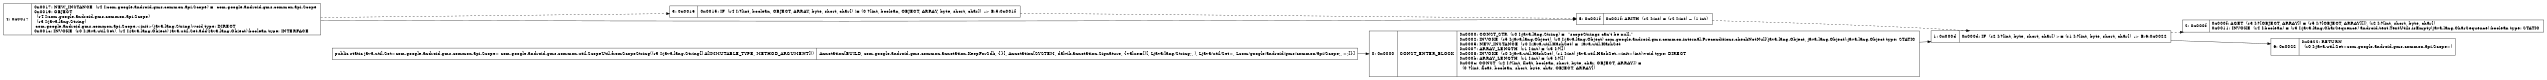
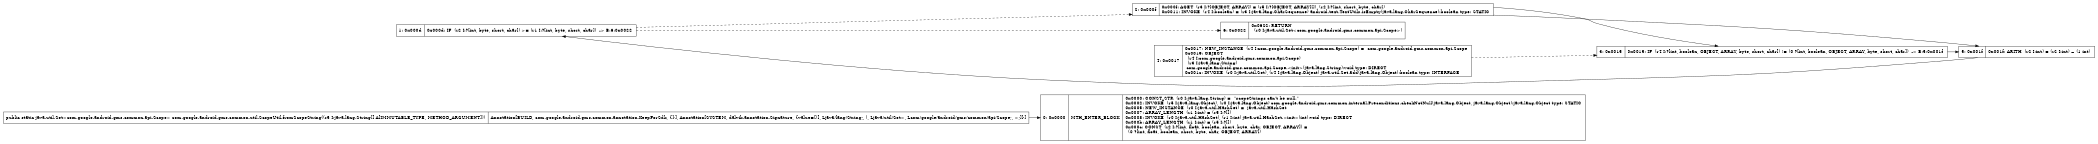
edge "3: 0x0015" -> "5: 0x001f": style dashed -> solid
edge "4: 0x0017" -> "5: 0x001f": now "2: 0x000f" -> "5: 0x001f"
edge "2: 0x000f" -> "3: 0x0015": added
edge "5: 0x001f" -> "1: 0x000d": style dashed -> solid
edge "0: 0x0000" -> "1: 0x000d": removed
edge "1: 0x000d" -> "6: 0x0022": style solid -> dashed
node "0: 0x0000": text "CONST_ENTER_BLOCK" -> "MTH_ENTER_BLOCK"
